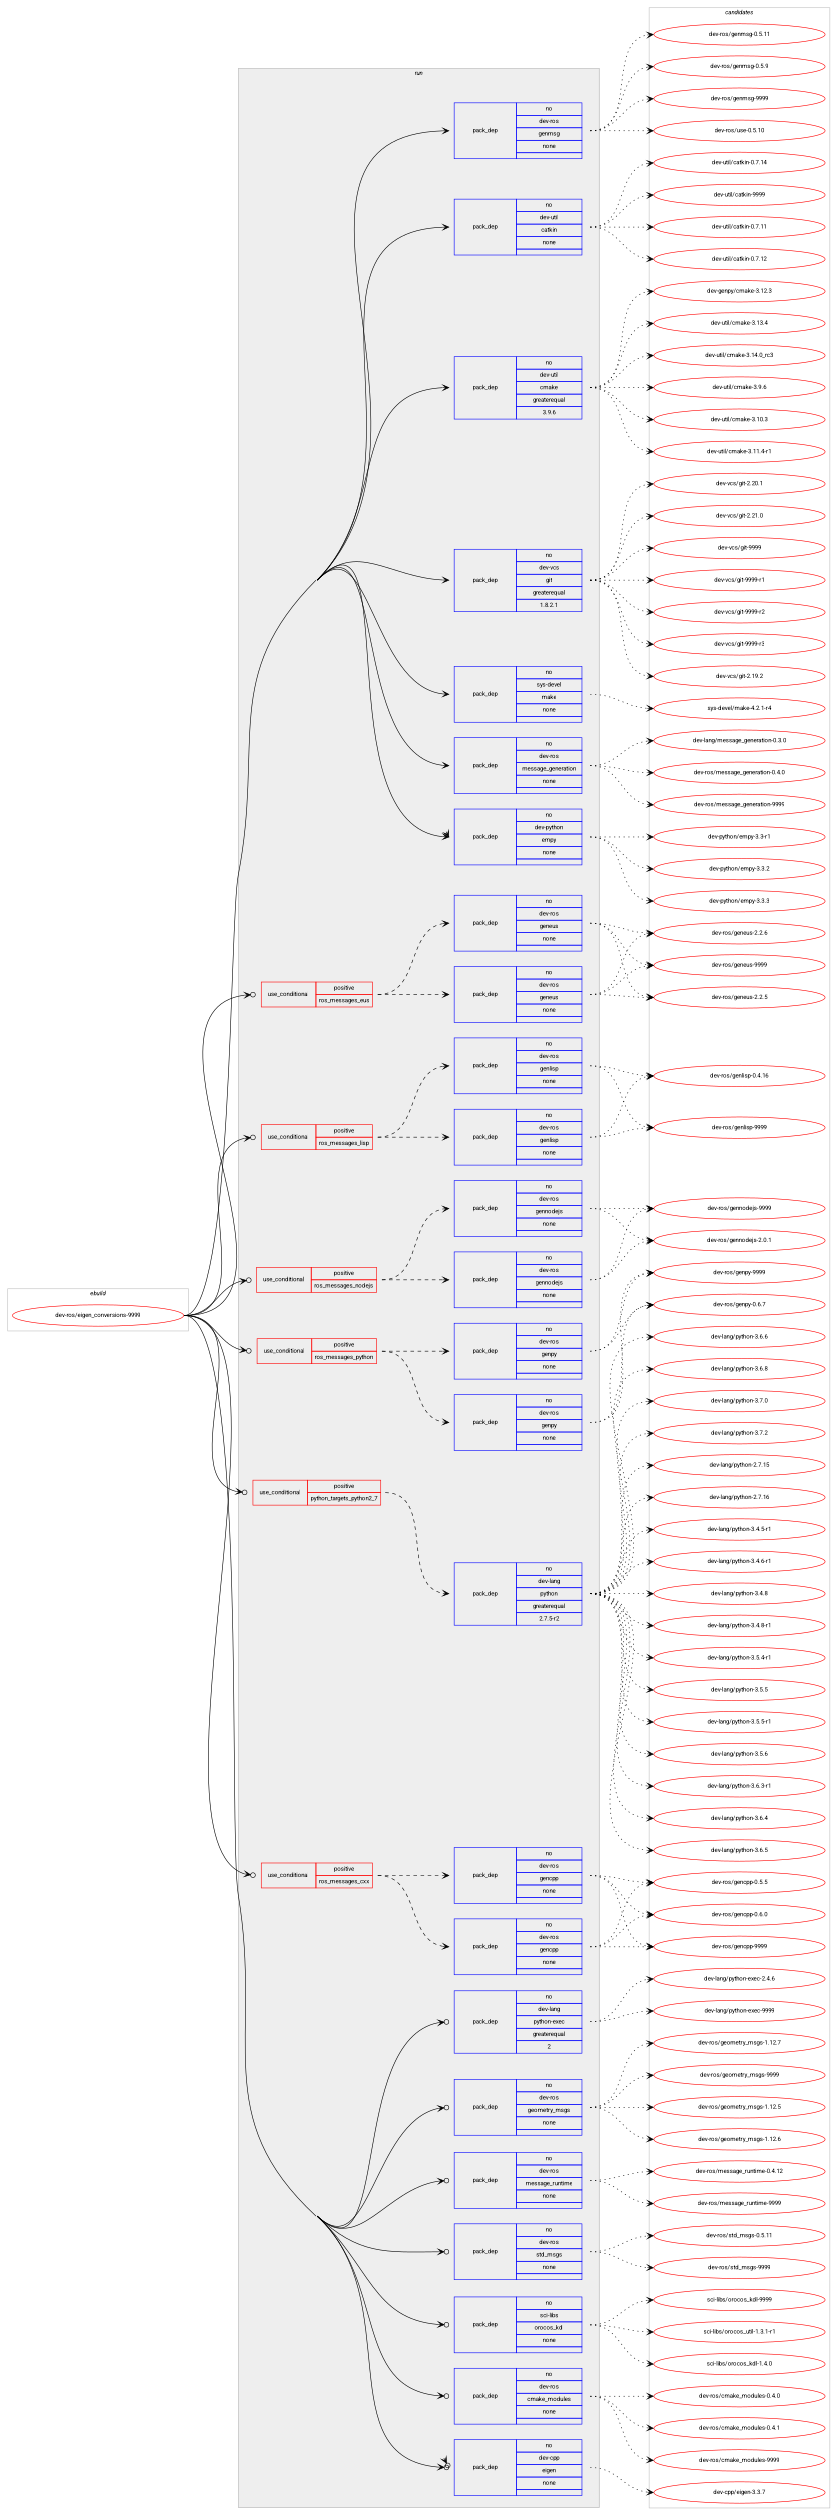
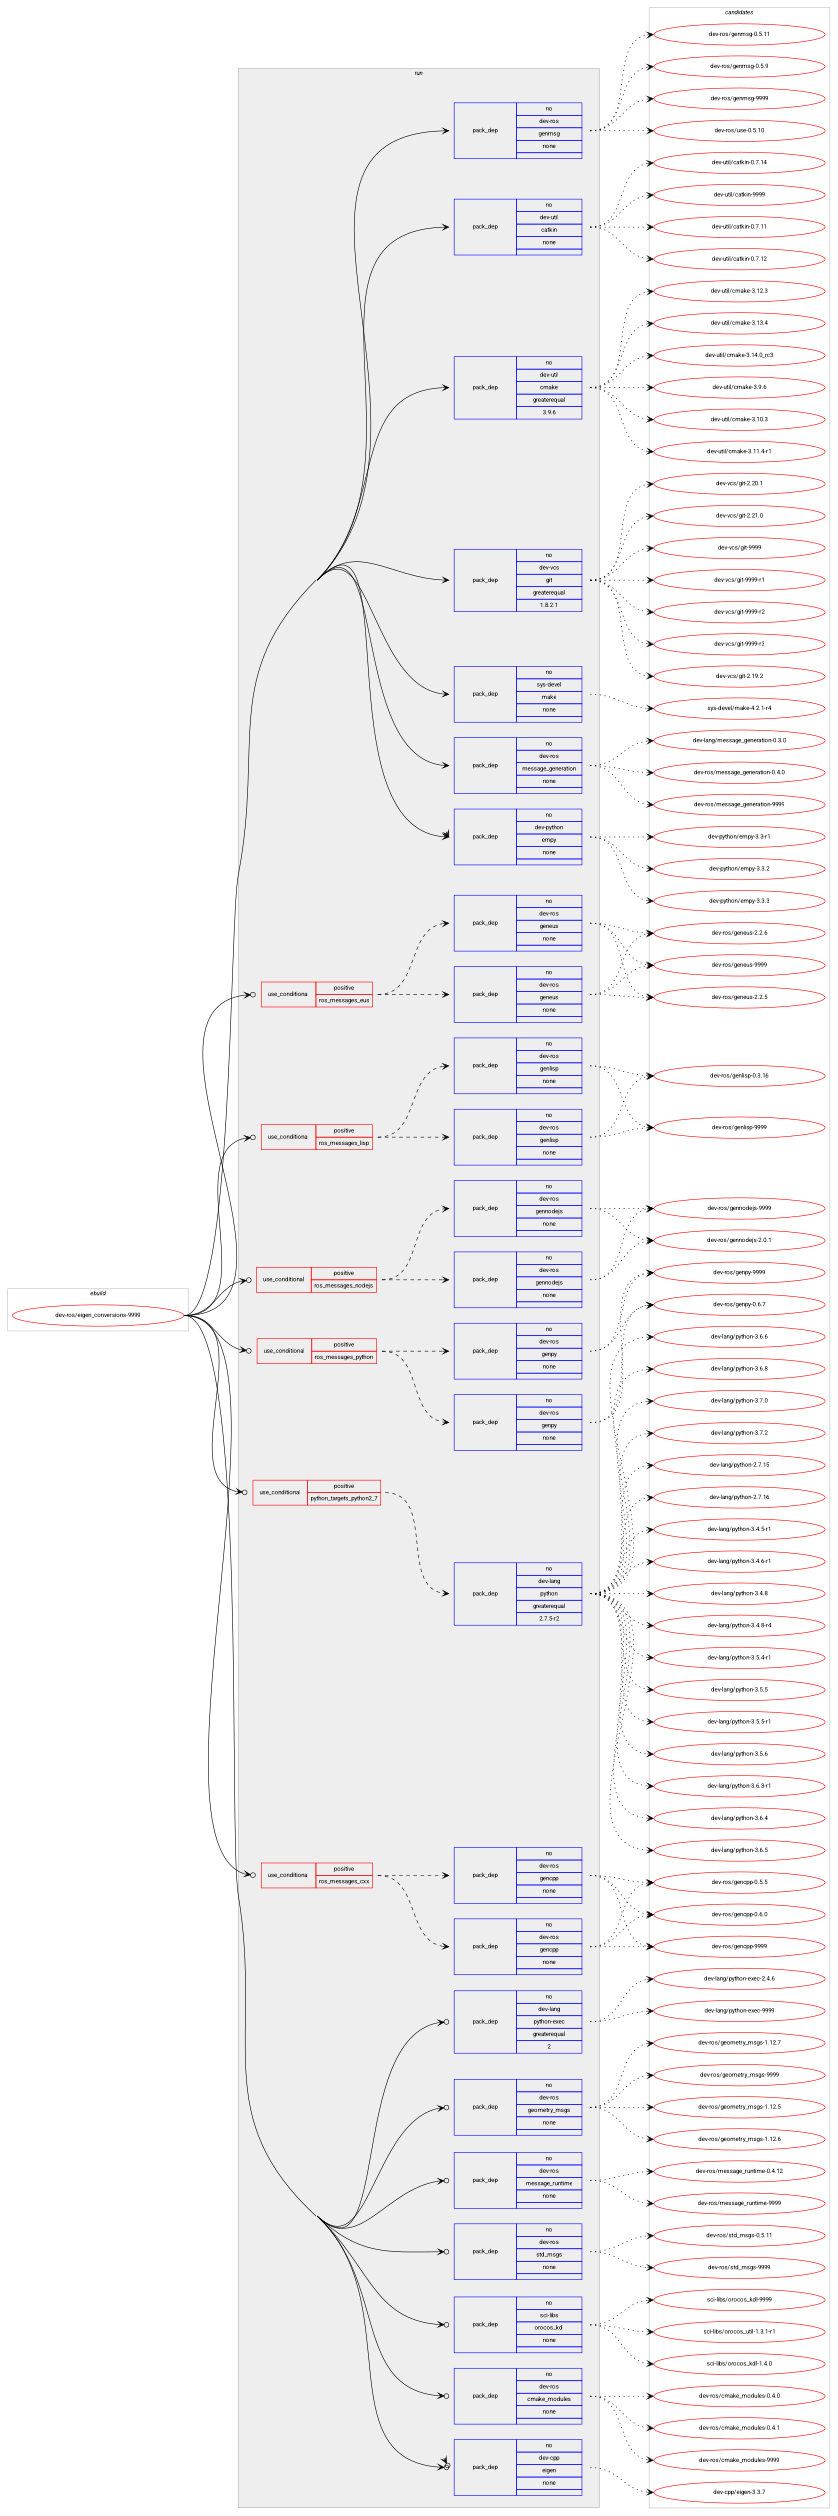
node "dev-genpy/cmake-3.12.3": label "dev-genpy/cmake-3.12.3" -> "dev-util/cmake-3.12.3"
node "dev-ros/genlisp-0.4.16": label "dev-ros/genlisp-0.4.16" -> "dev-ros/genlisp-0.3.16"
node "dev-lang/python-3.4.8-r1": label "dev-lang/python-3.4.8-r1" -> "dev-lang/python-3.4.8-r4"
